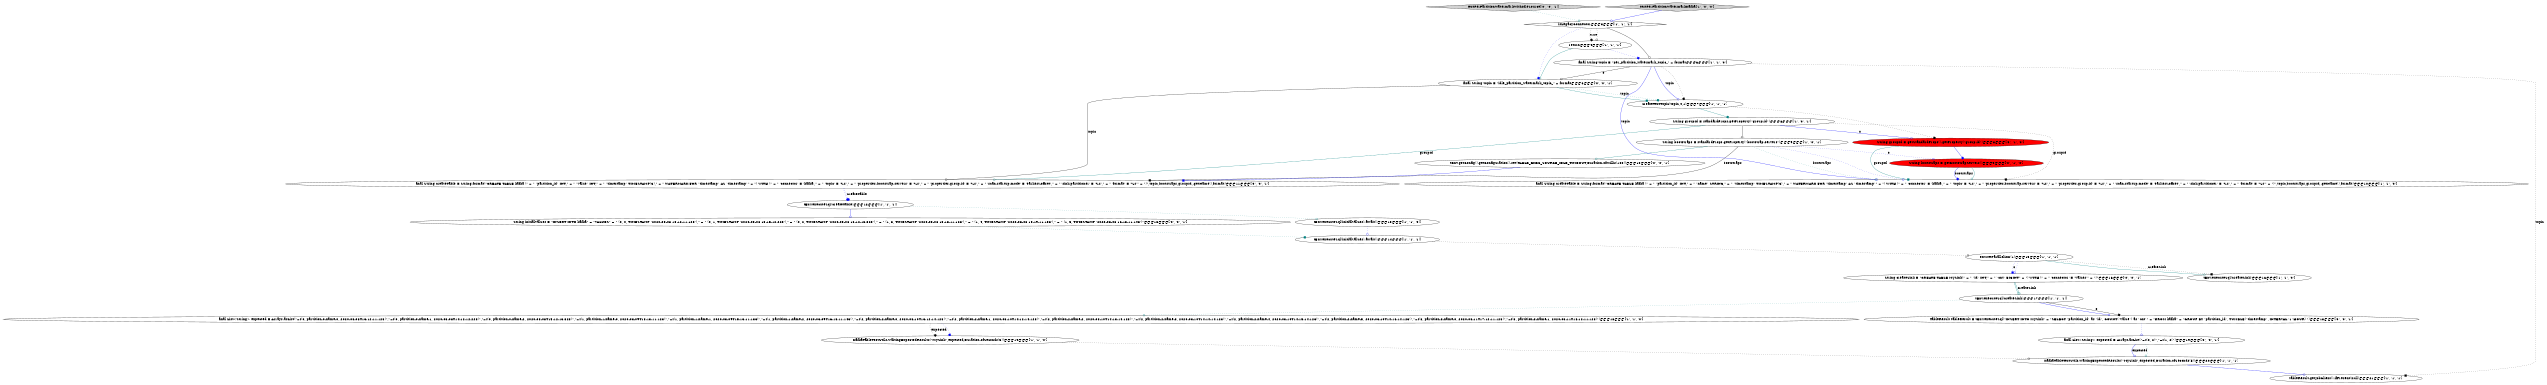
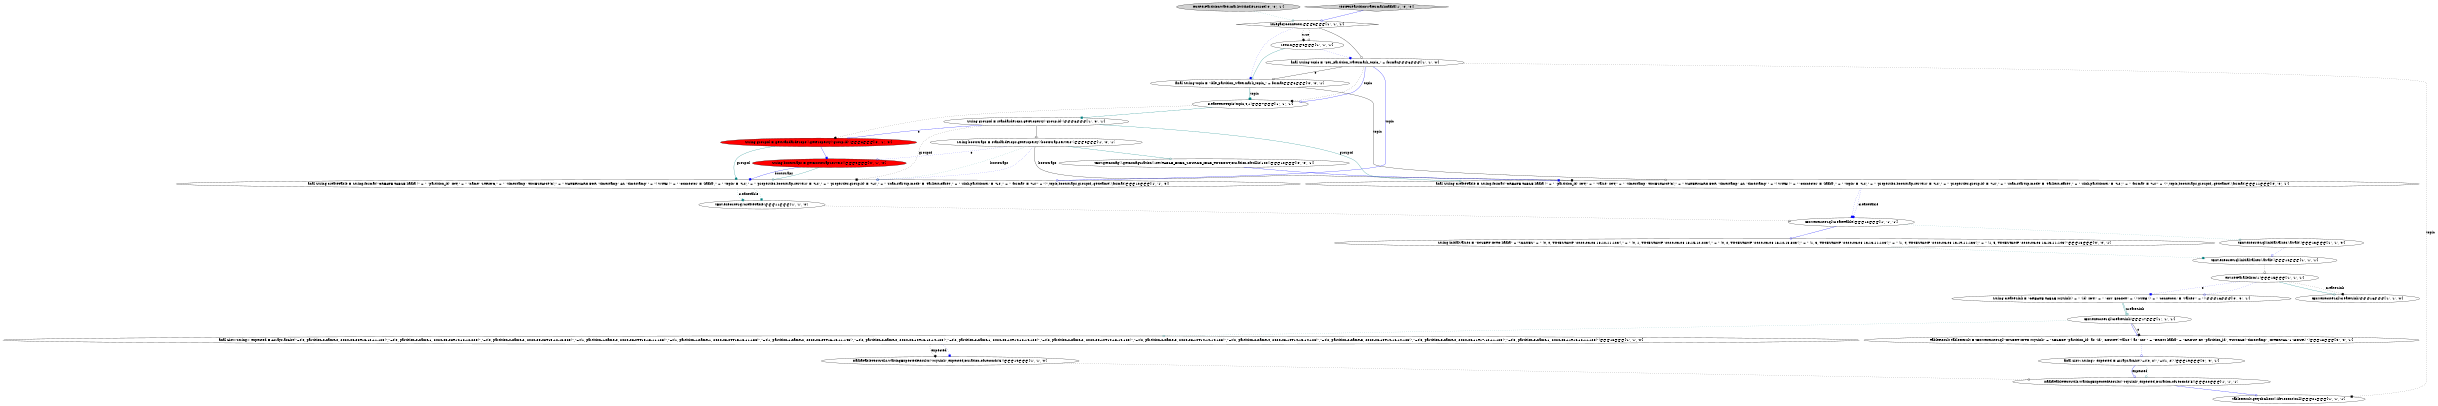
node "testPerPartitionWatermarkWithIdleSource['0', '0', '1']": shape diamond -> ellipse
node "tEnv.executeSql(createTable)@@@11@@@['1', '1', '0']": added
